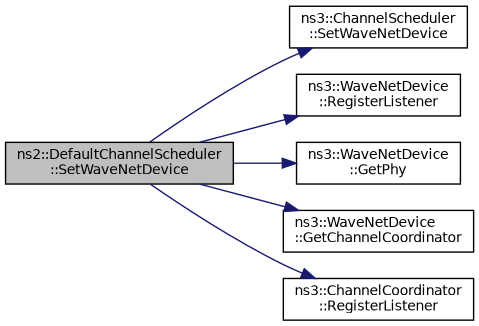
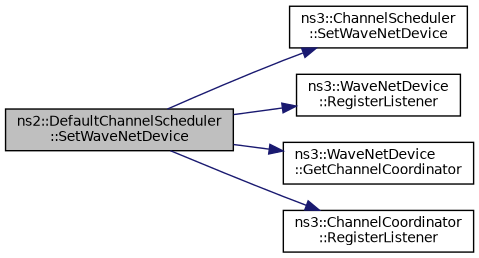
node "ns3::WaveNetDevice ::GetPhy": removed
